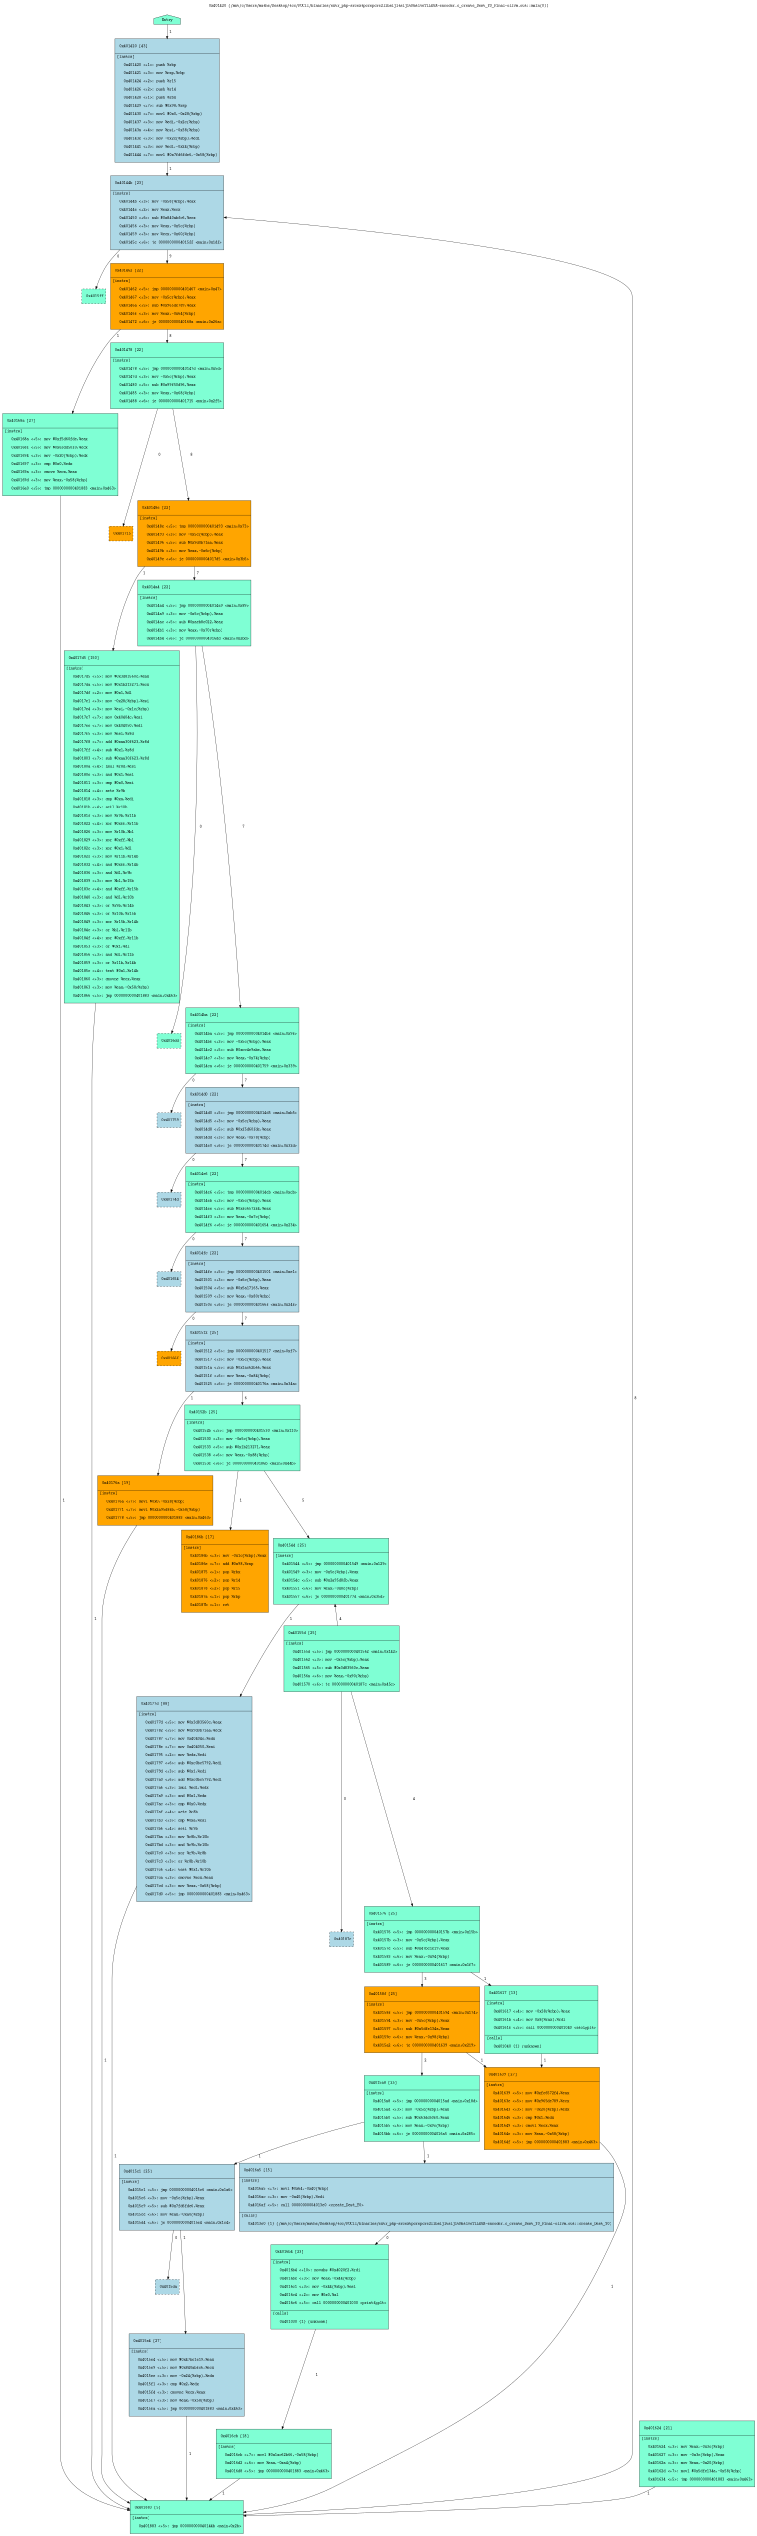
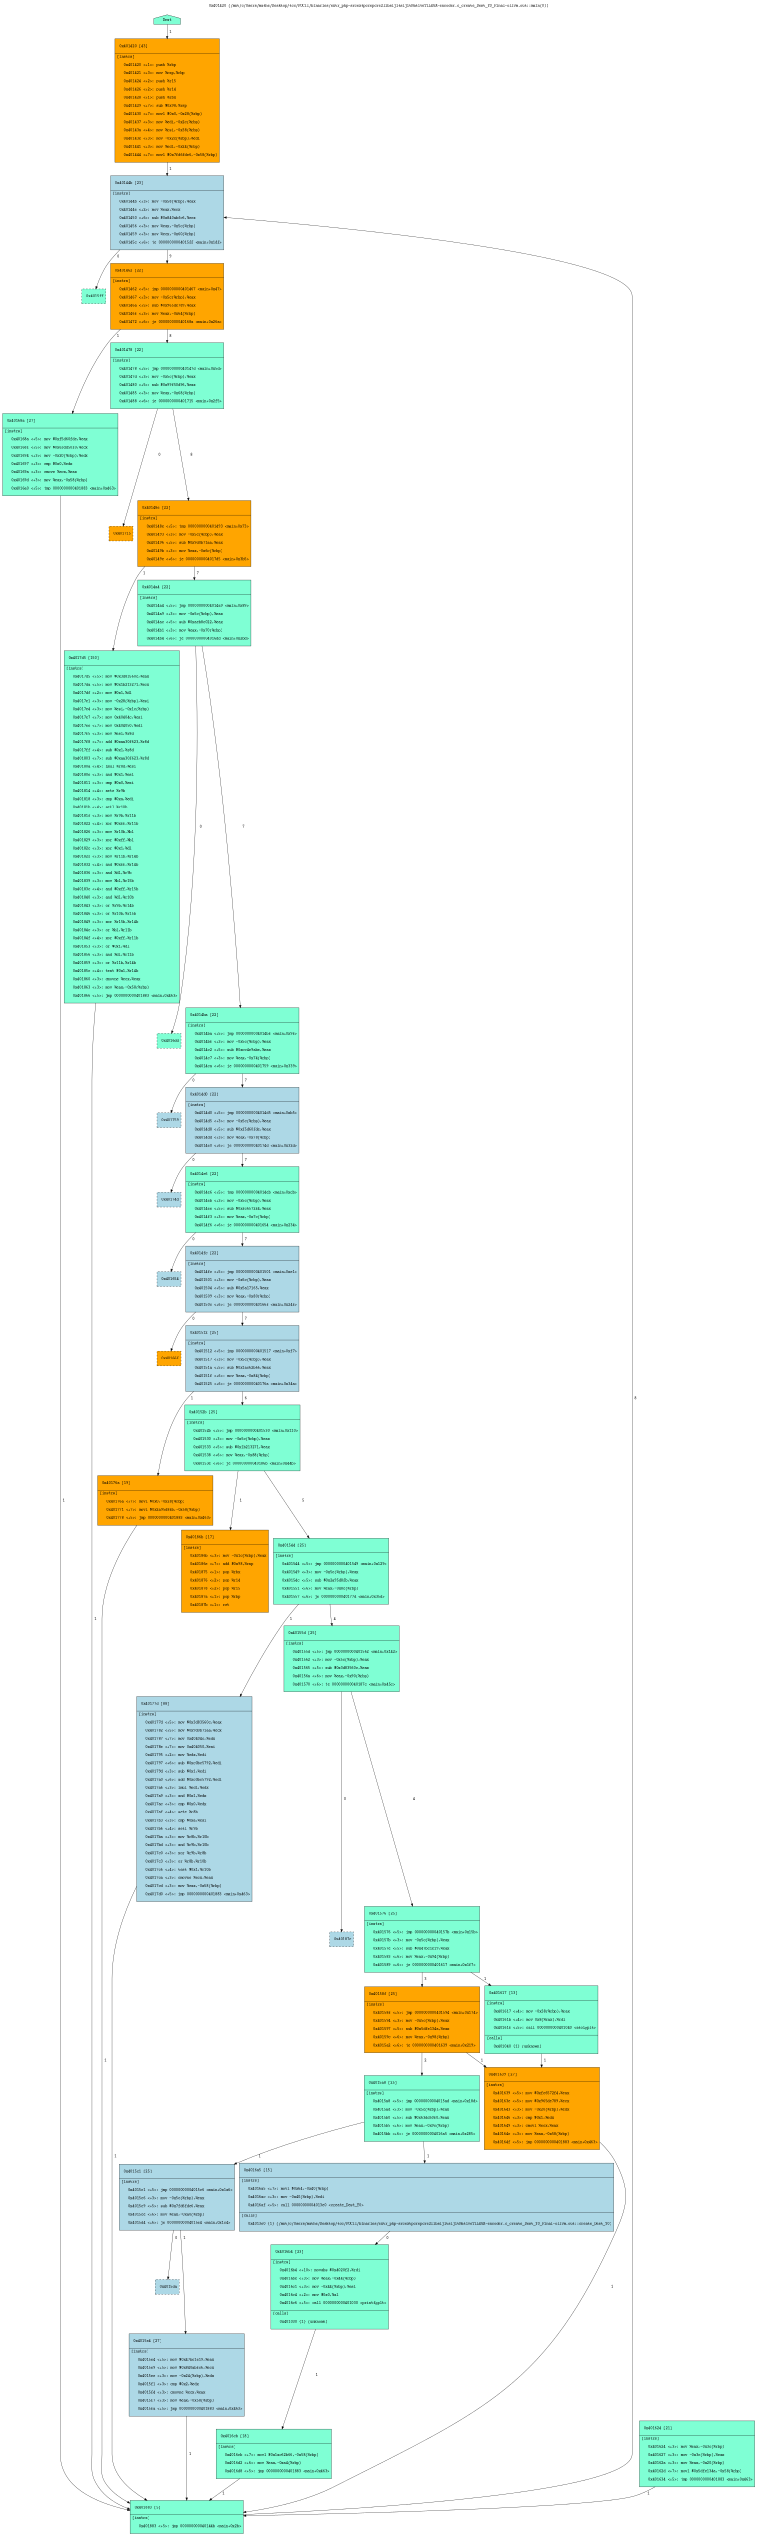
node "Entry": label "Entry" -> "Dest"
node "0x401420 [43]": fillcolor lightblue -> orange
edge "0x40155d [25]" -> "0x401544 [25]": reversed
